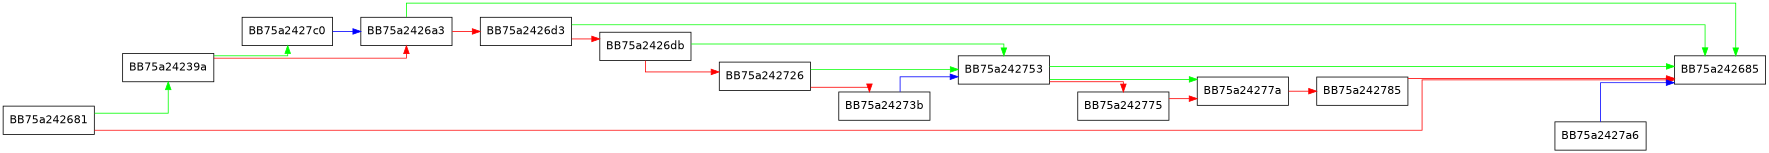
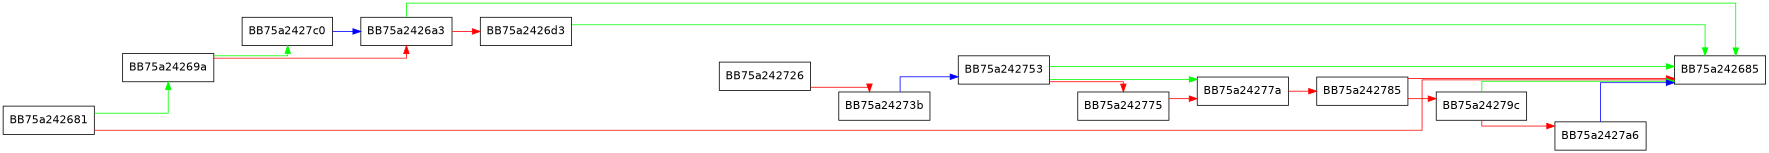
node "BB75a2426db": removed
node "BB75a24239a": label "BB75a24239a" -> "BB75a24269a"
edge "BB75a242726" -> "BB75a242753": removed
node "BB75a24279c": added
